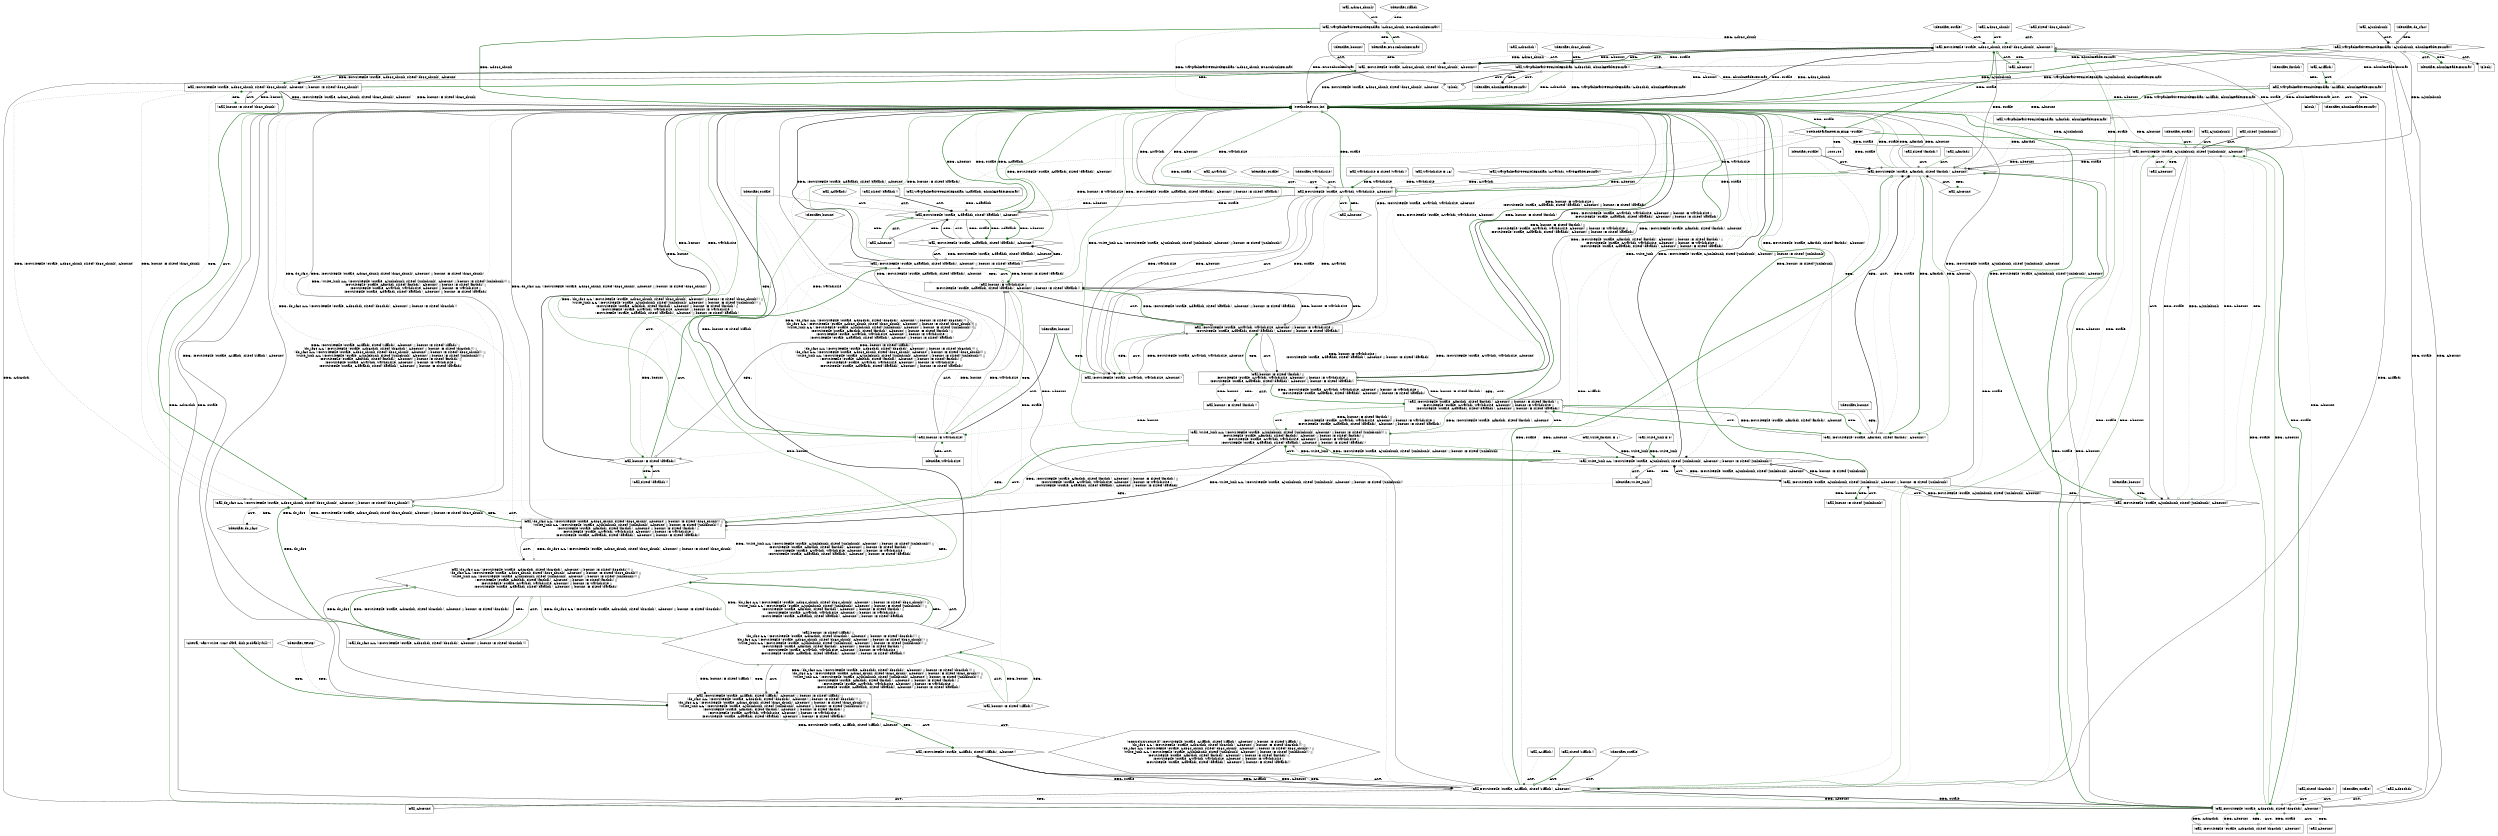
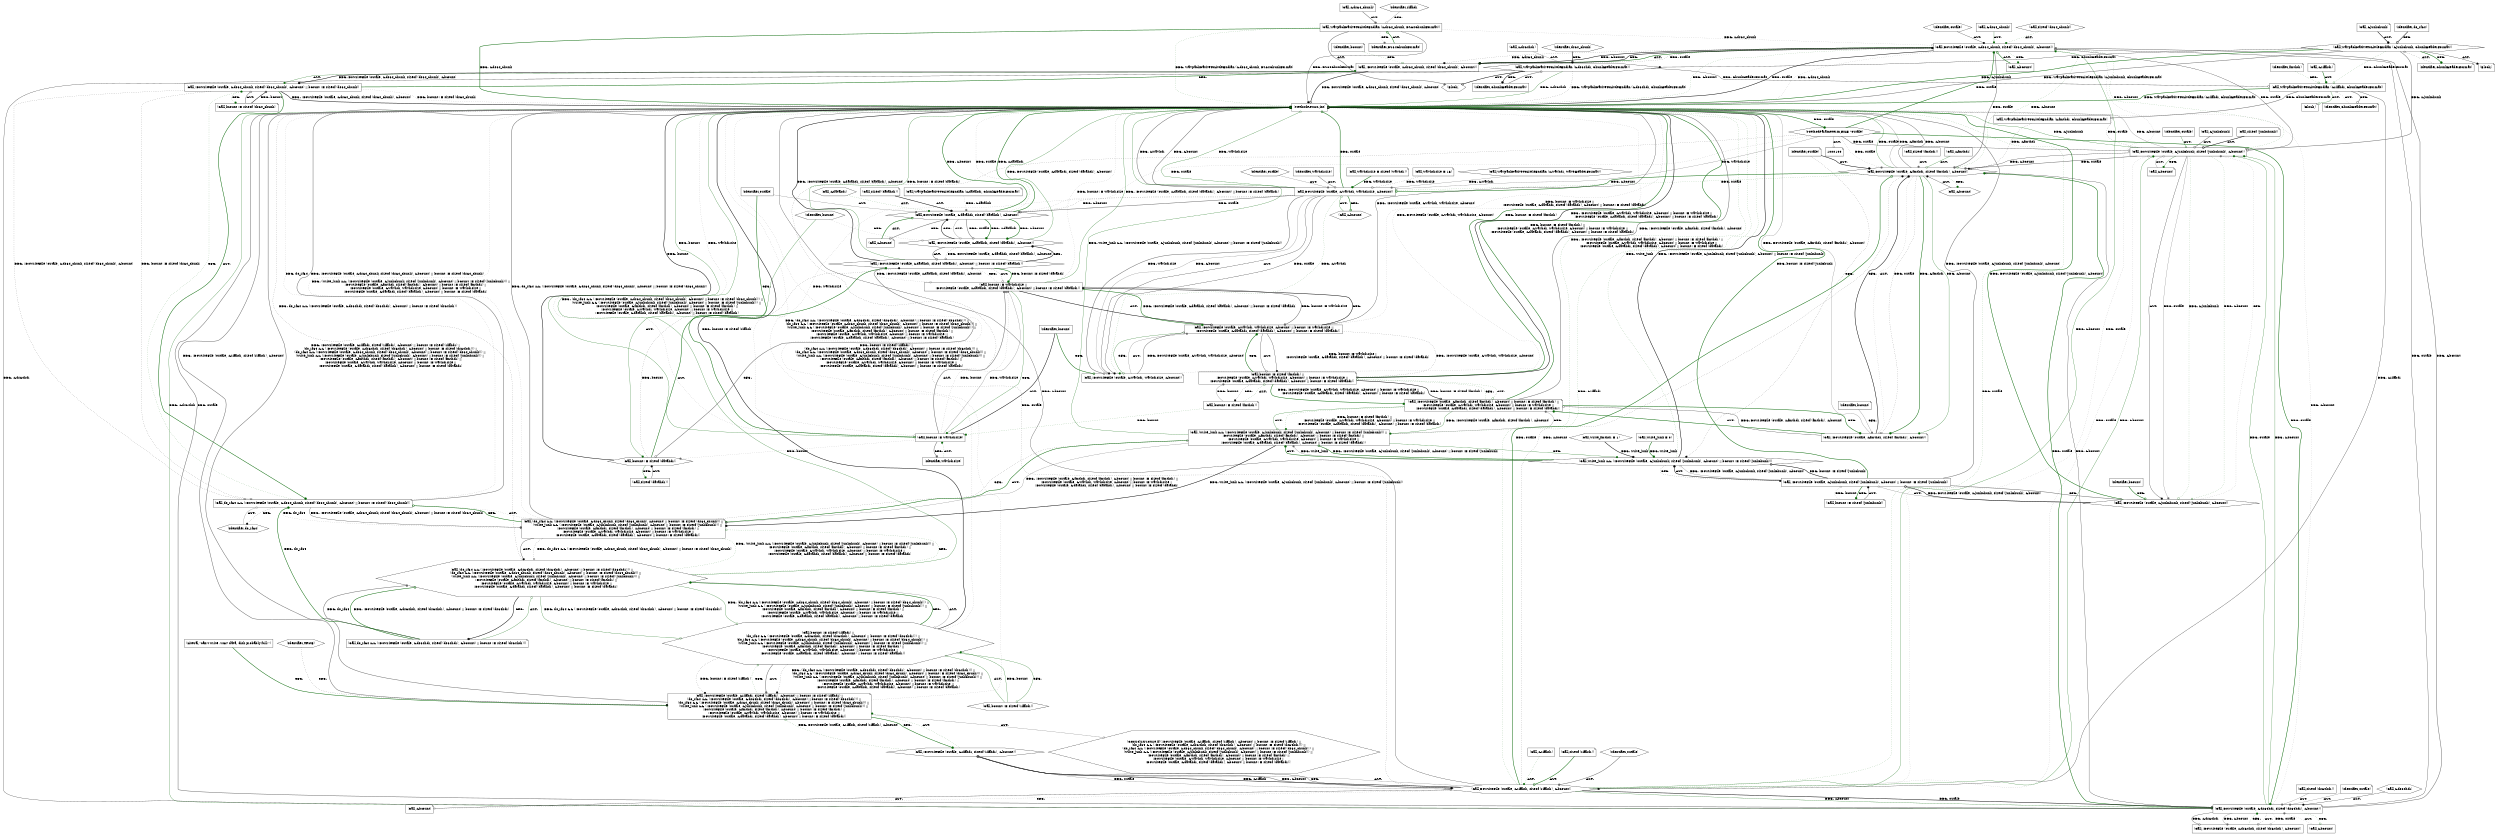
edge "(MethodParameterIn,FILE *outfile)" -> "1000100": label "CFG: " -> "AST: "
node "(Call,&wavhdr)": removed
node "(Identifier,write_junk)": removed
